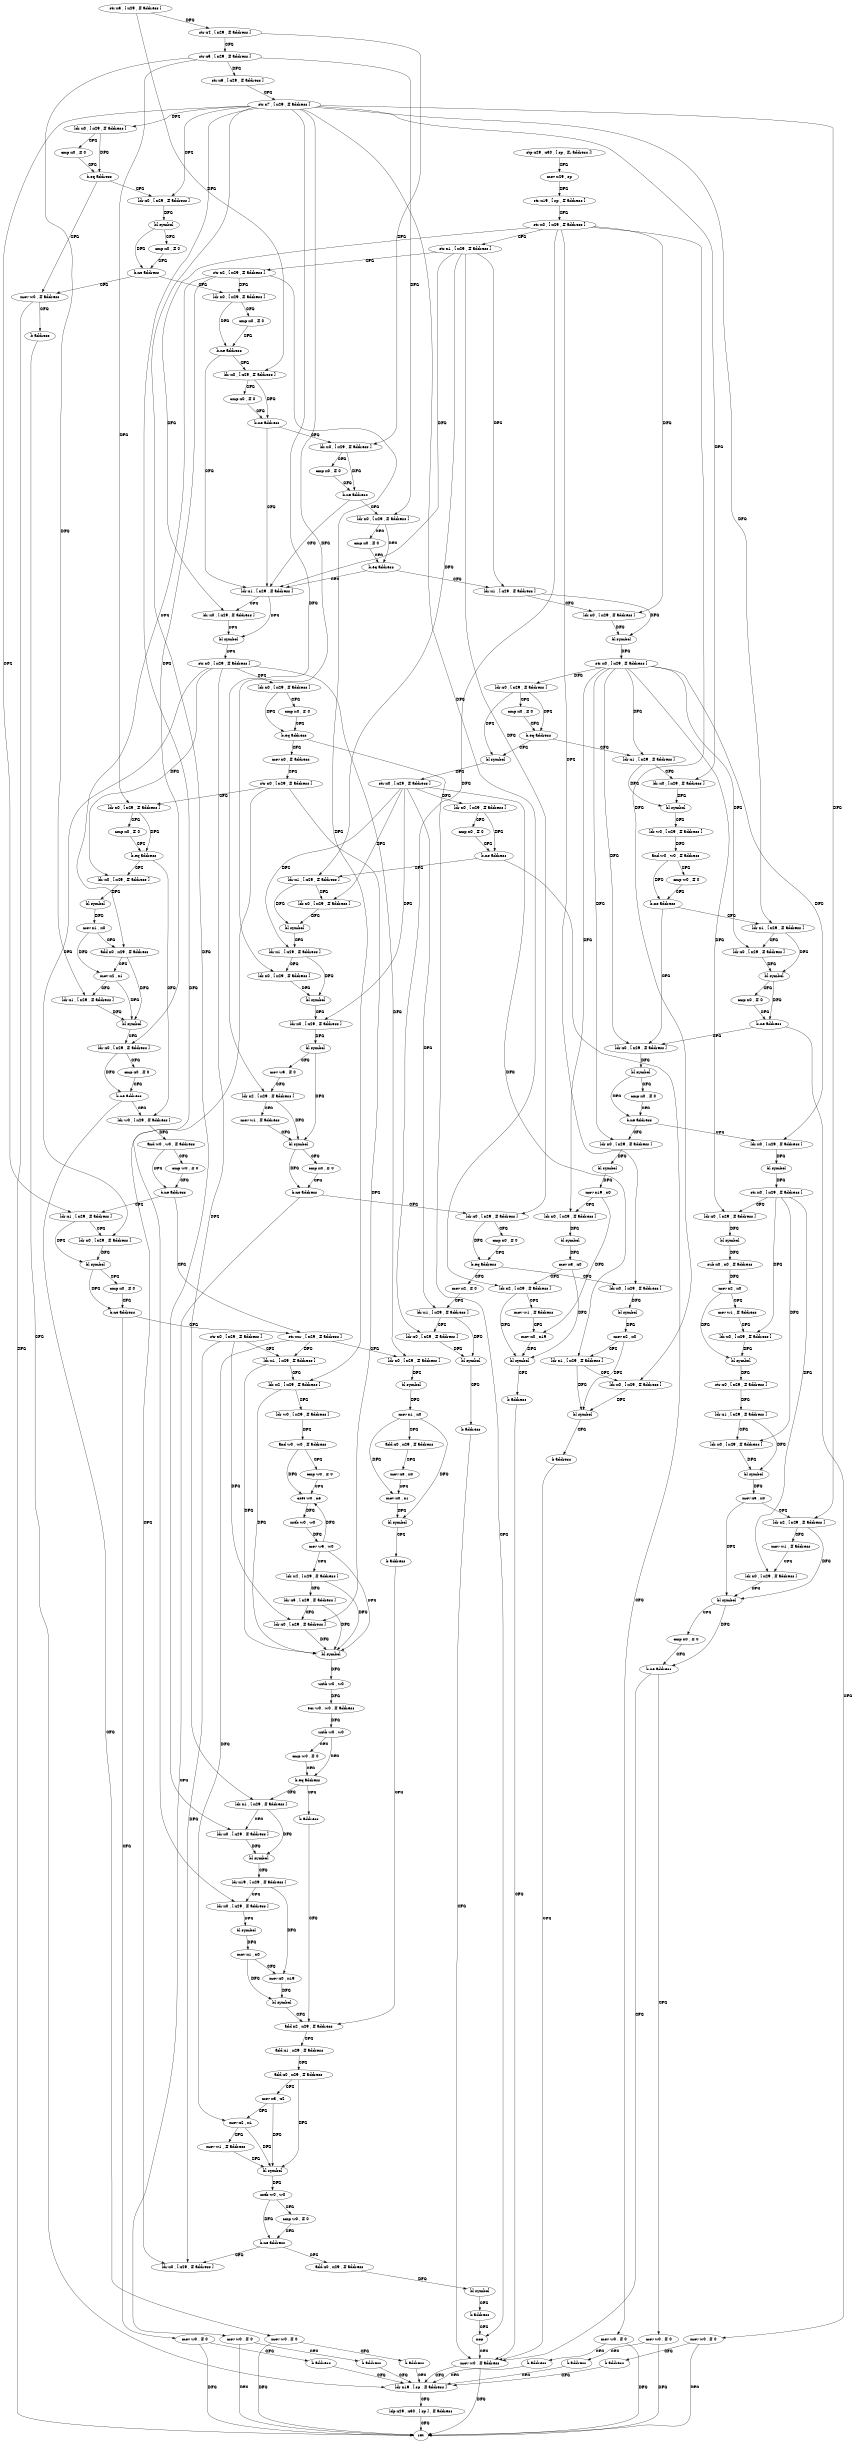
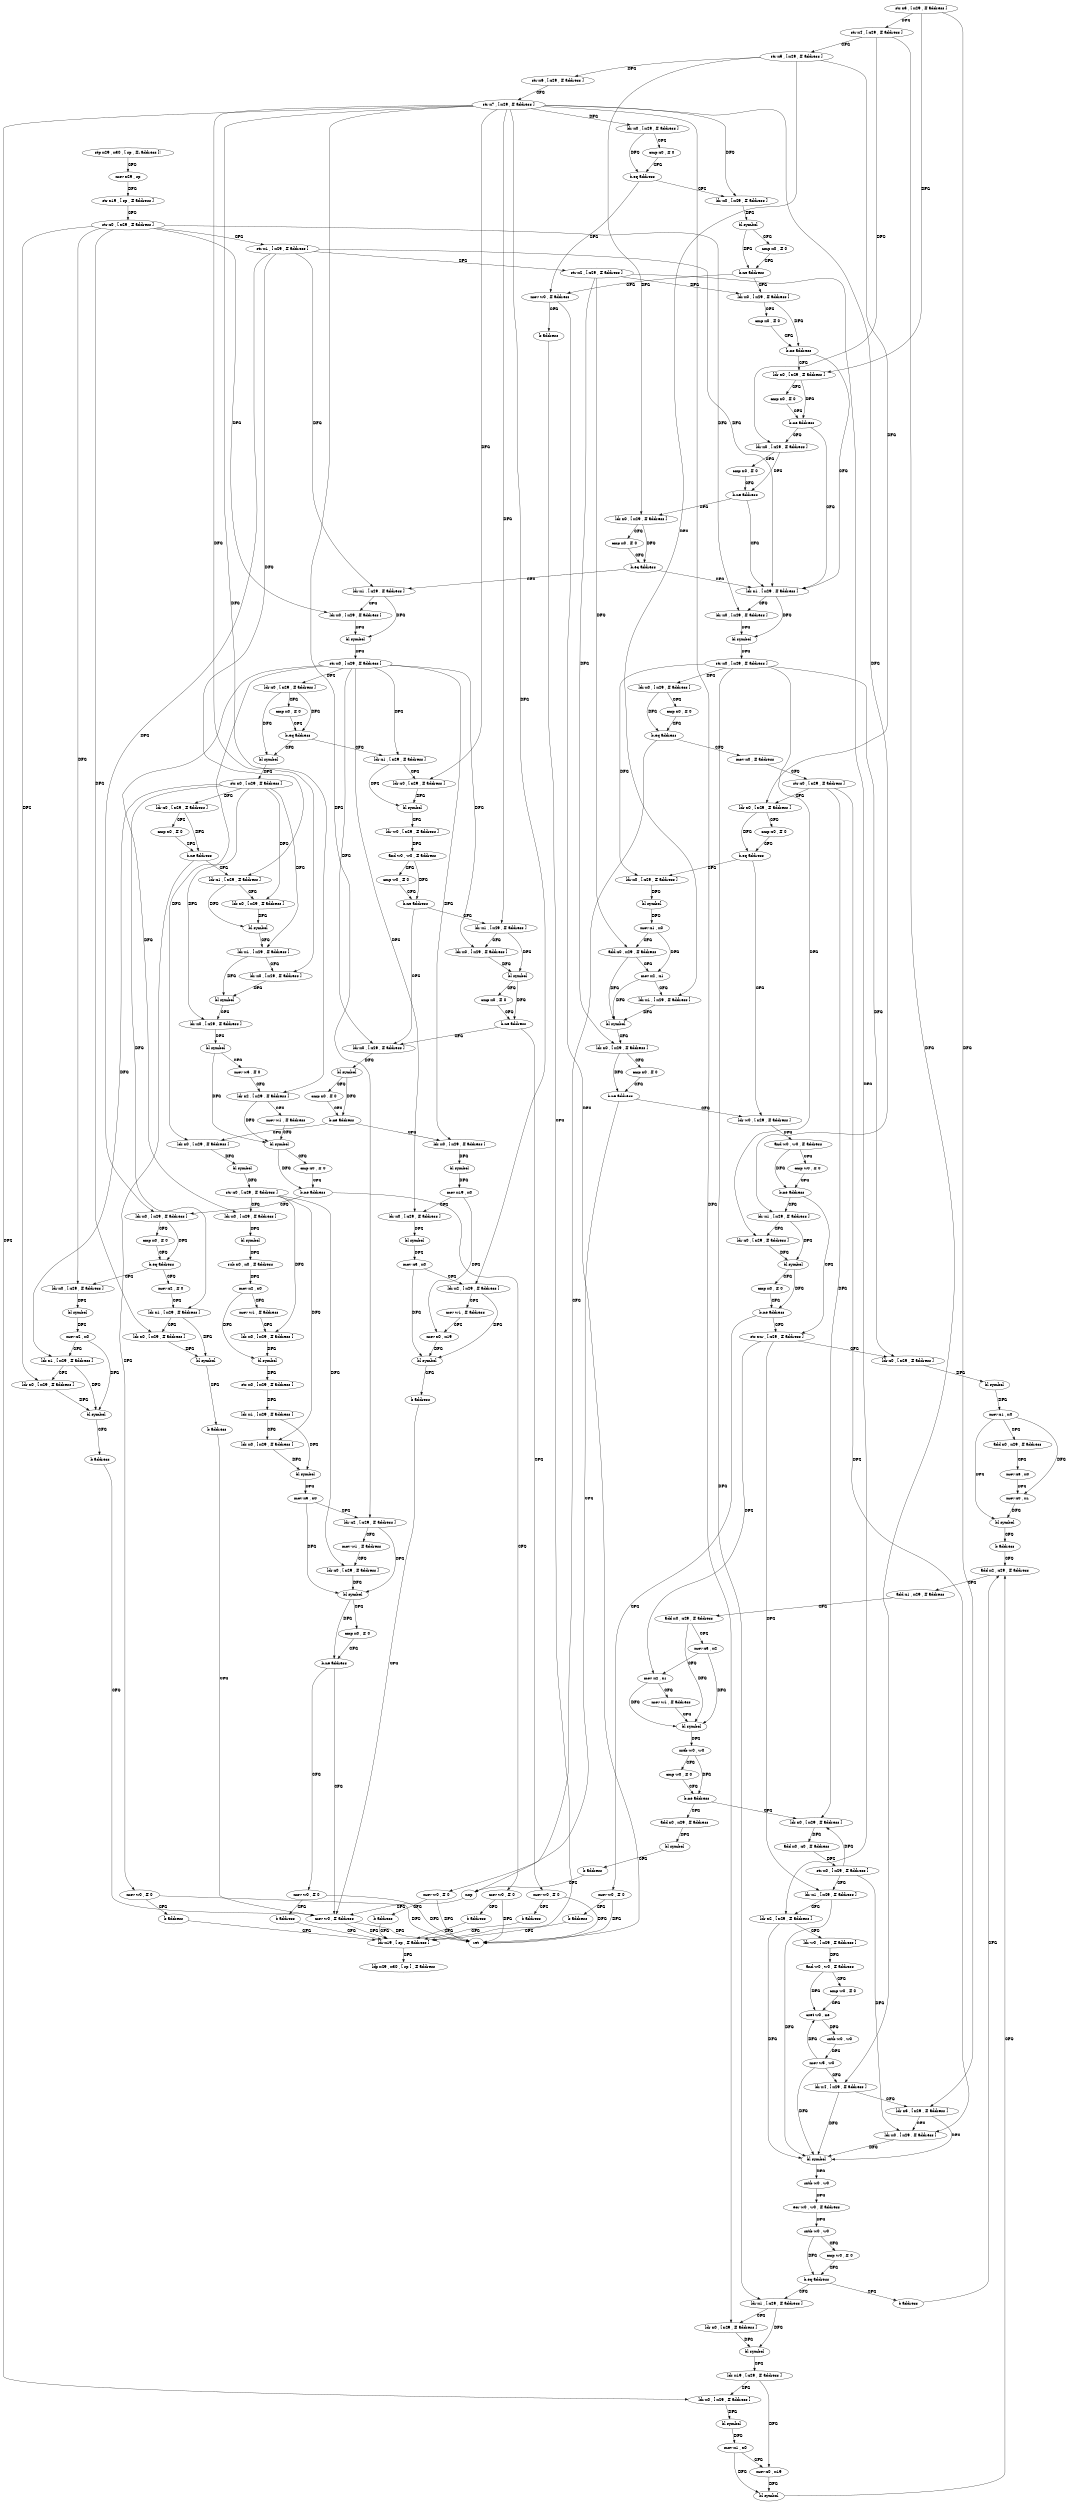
edge "str x3 , [ x29 , # address ]" -> "ldr x3 , [ x29 , # address ]": added, label "DFG"
edge "str x4 , [ x29 , # address ]" -> "ldr x4 , [ x29 , # address ]": added, label "DFG"
node "add x0 , x0 , # address": added
edge "ldp x29 , x30 , [ sp ] , # address" -> "ret": removed, label "CFG"
